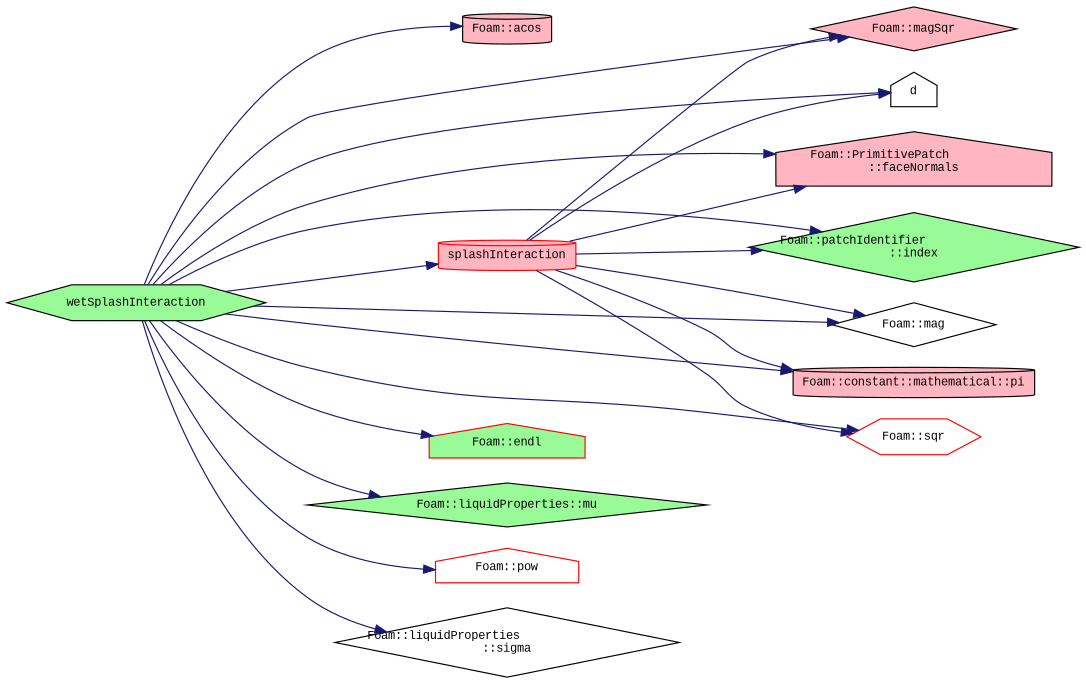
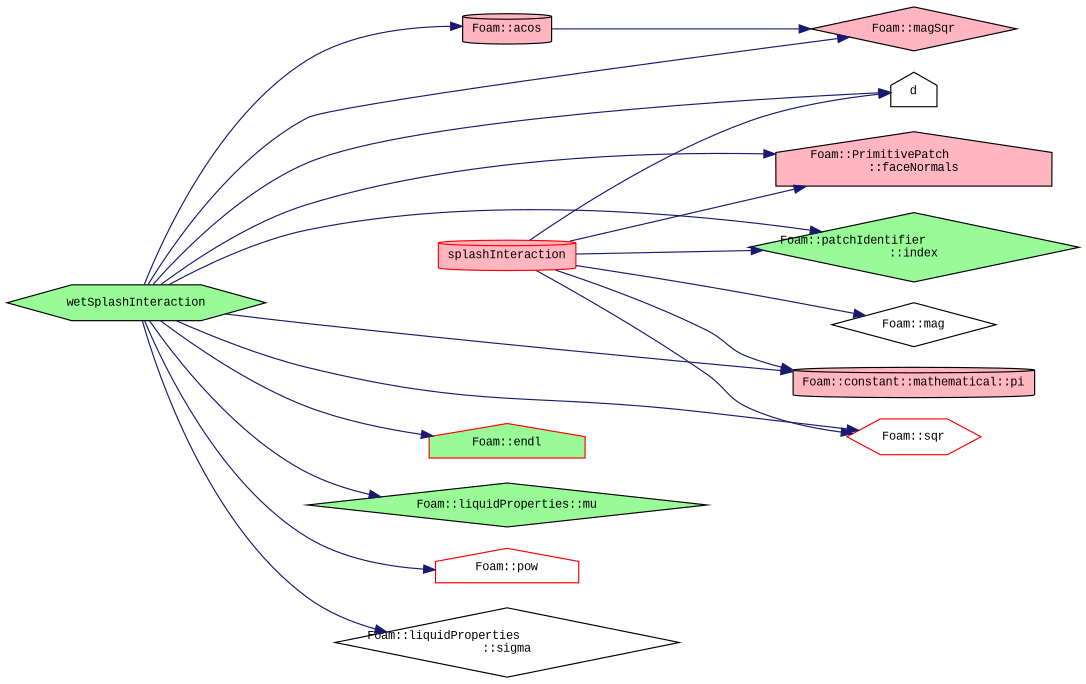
edge "splashInteraction" -> "Foam::magSqr": now "Foam::acos" -> "Foam::magSqr"
edge "wetSplashInteraction" -> "splashInteraction": removed
edge "wetSplashInteraction" -> "Foam::mag": removed
